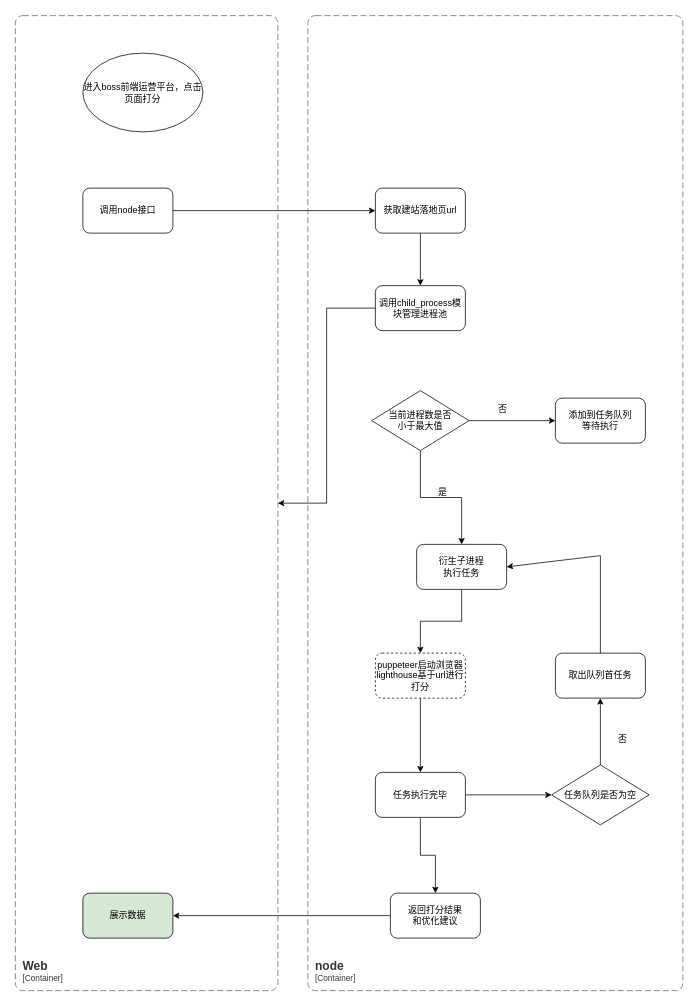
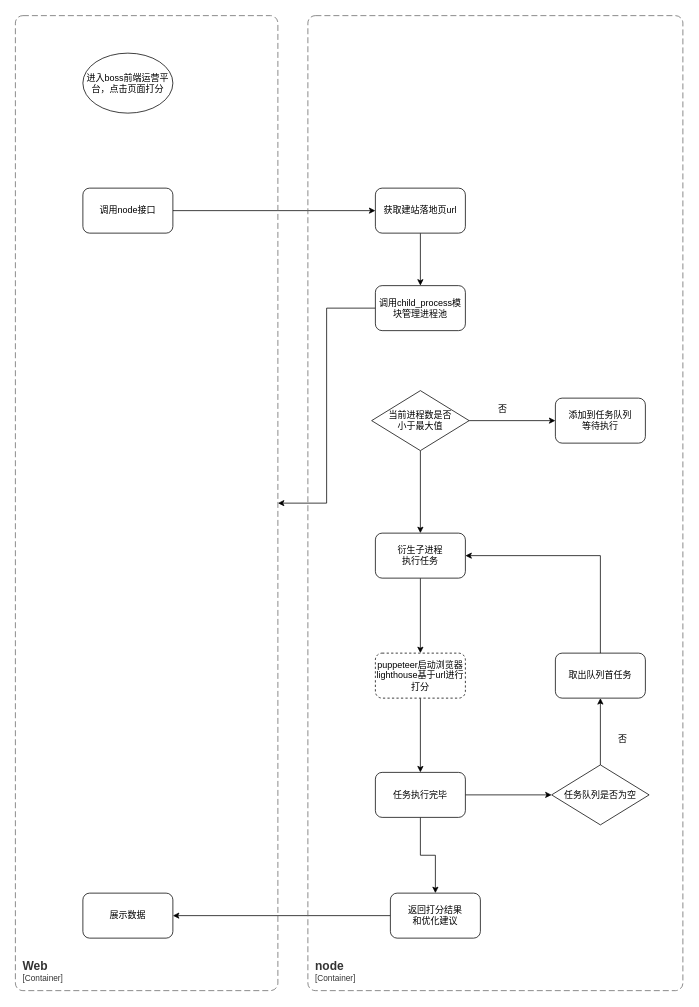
node "进入boss前端运营平台，点击页面打分": size 120x79 -> 90x60
node "是": removed
node "衍生子进程 执行任务": moved (462, 567) -> (420, 555)
node "展示数据": fillcolor #d5e8d4 -> #ffffff
